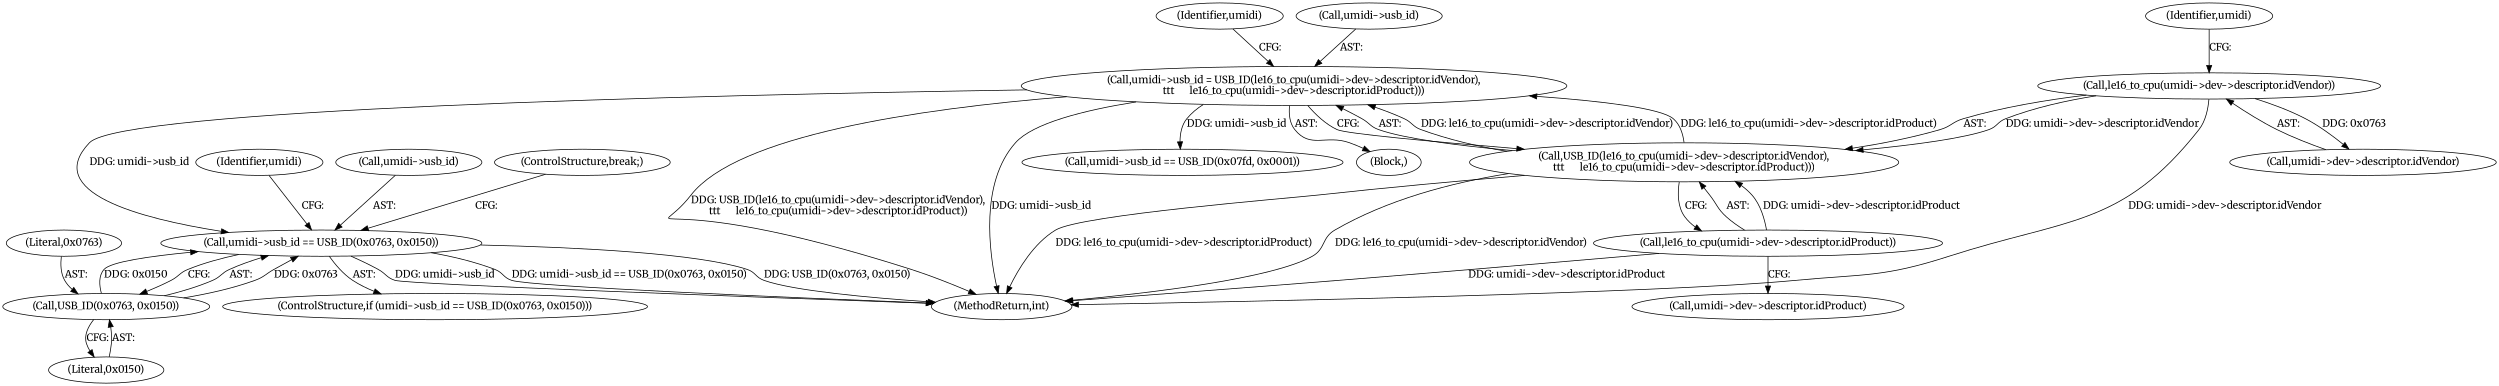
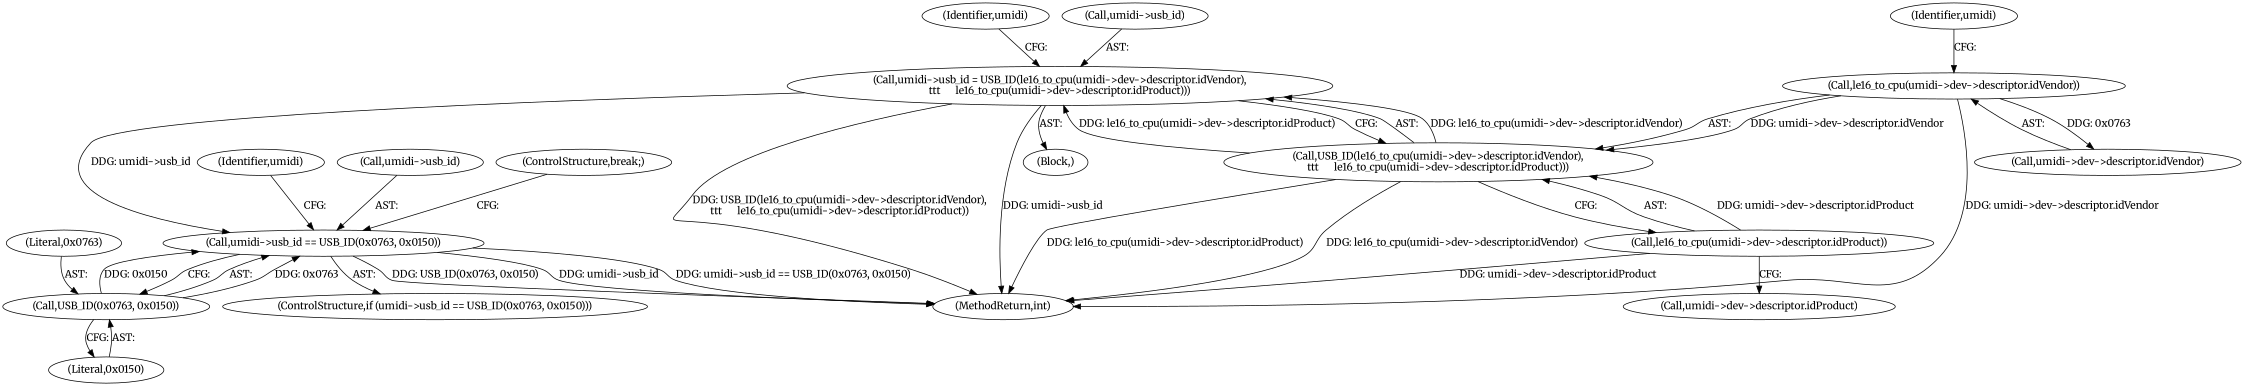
node "(Call,umidi->usb_id == USB_ID(0x07fd, 0x0001))": removed
